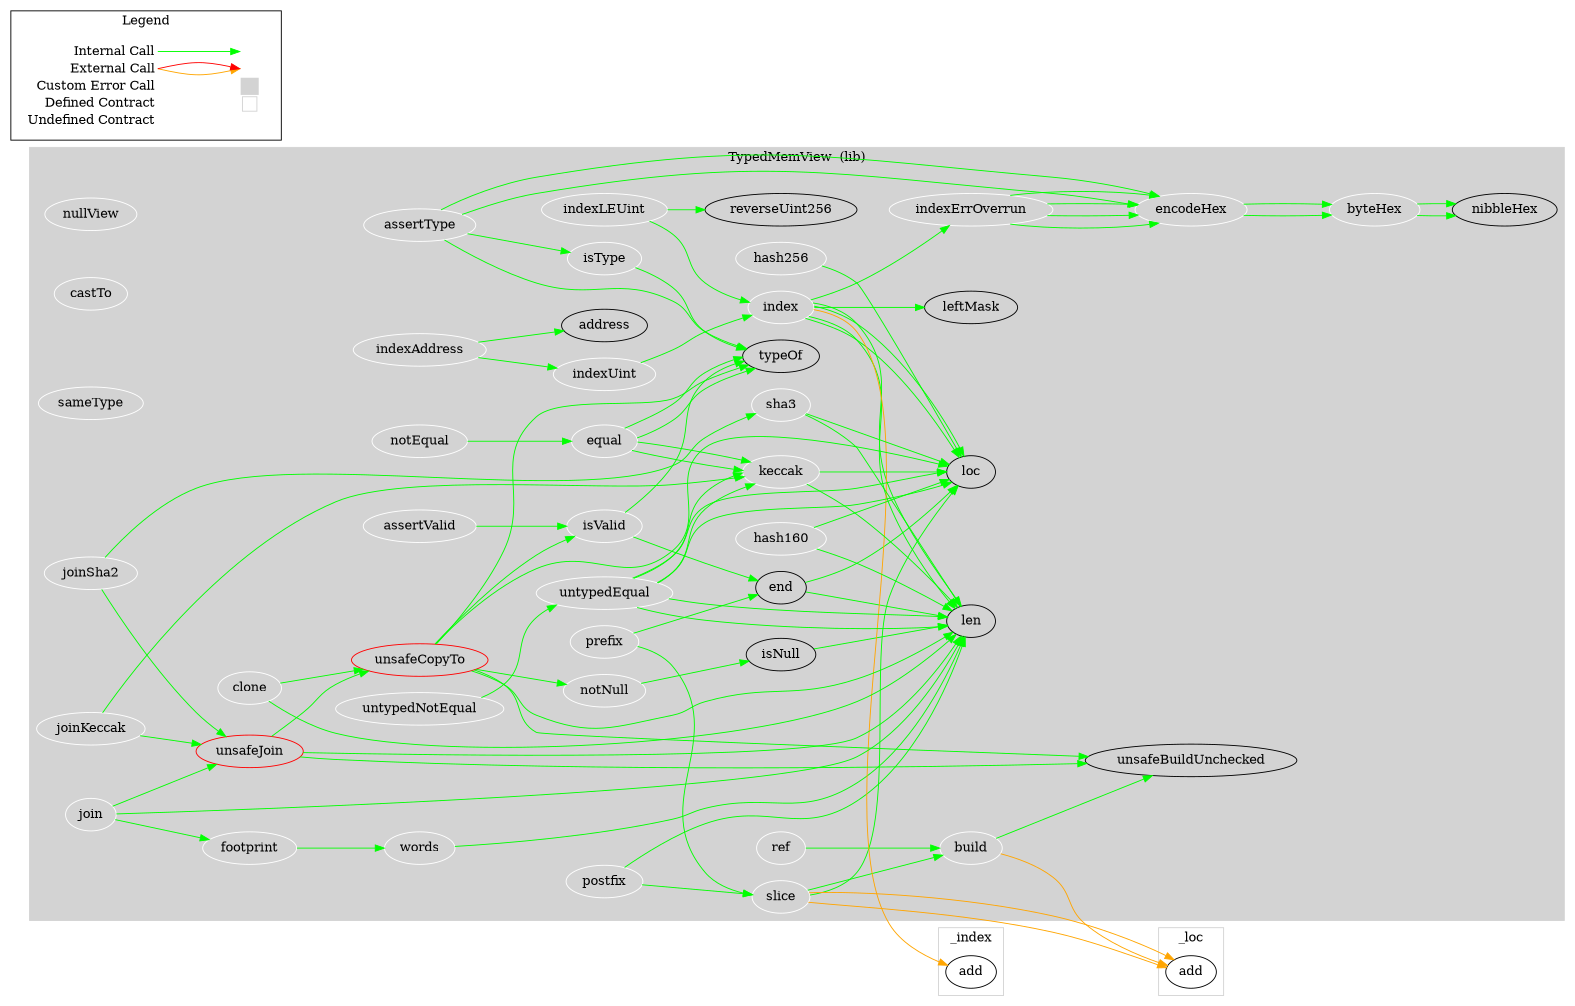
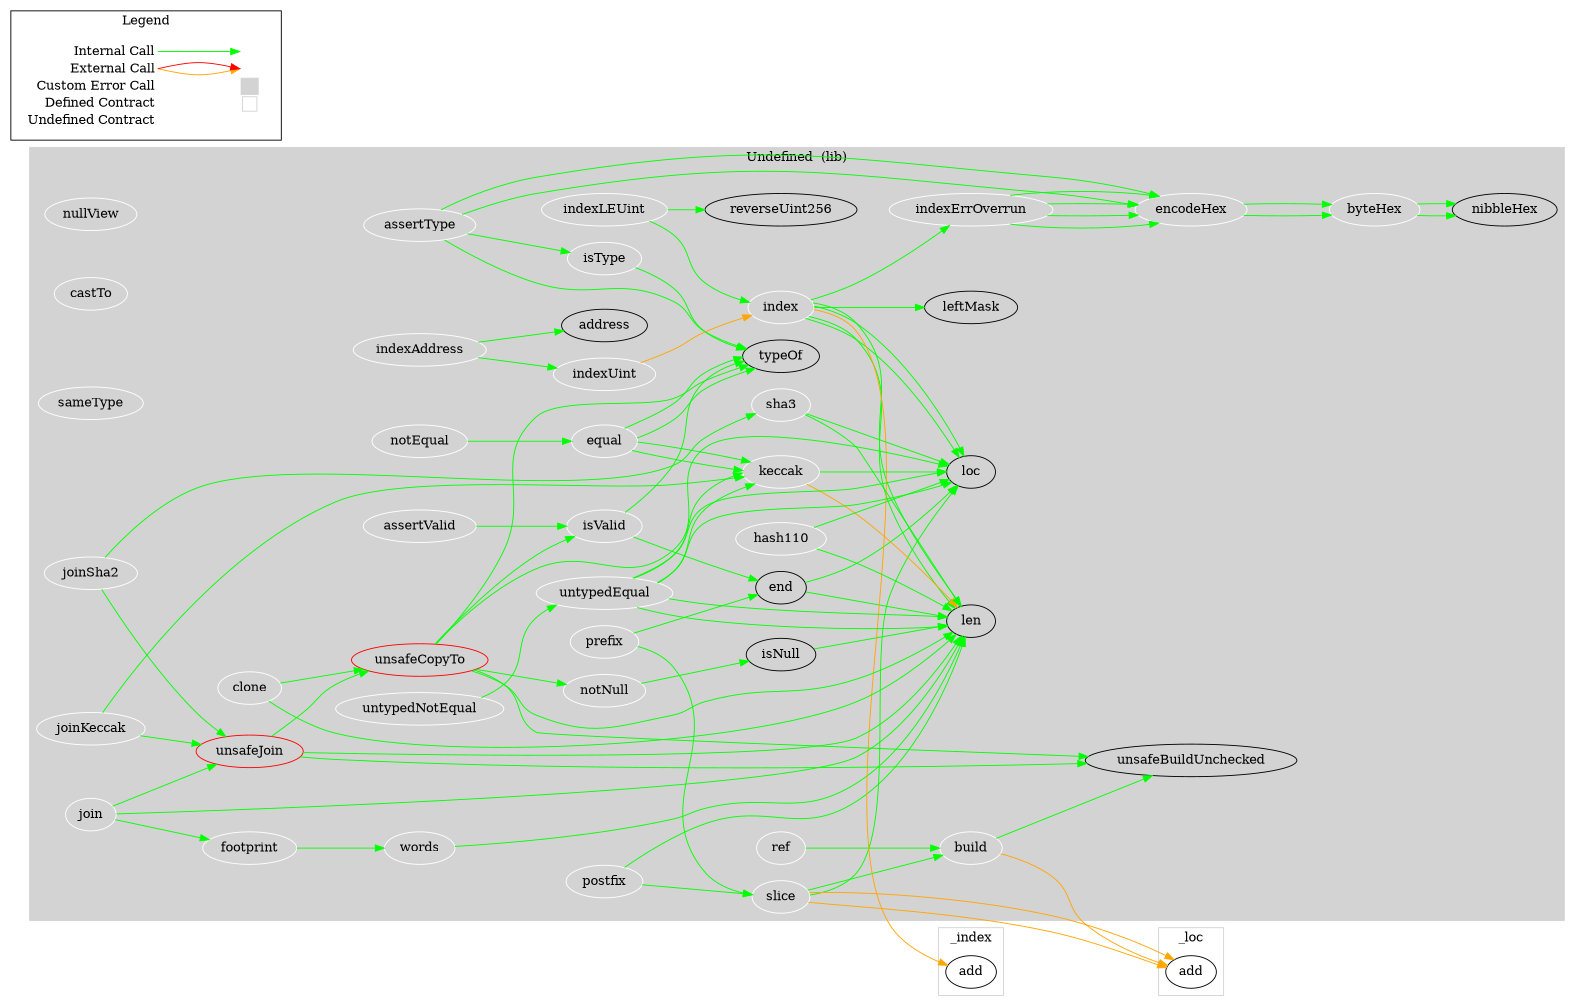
cluster "TypedMemView  (lib)": label "TypedMemView  (lib)" -> "Undefined  (lib)"
node "hash256": removed
edge "indexUint" -> "index": color green -> orange
edge "keccak" -> "len": color green -> orange
node "hash160": label "hash160" -> "hash110"
